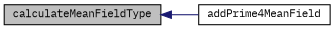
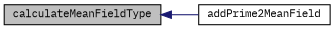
node "addPrime4MeanField": label "addPrime4MeanField" -> "addPrime2MeanField"
